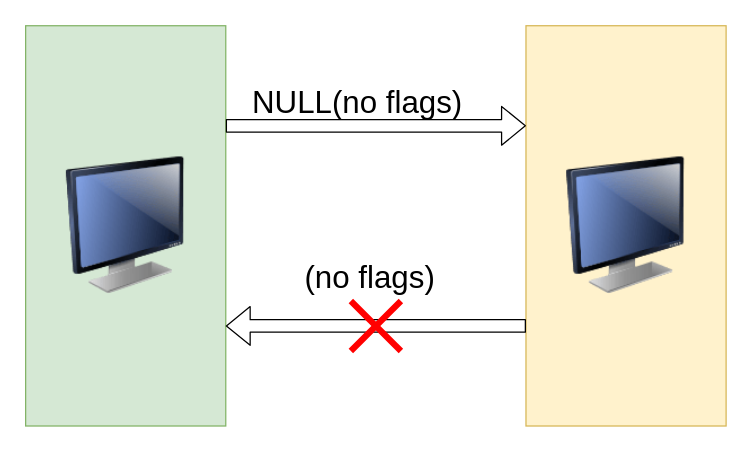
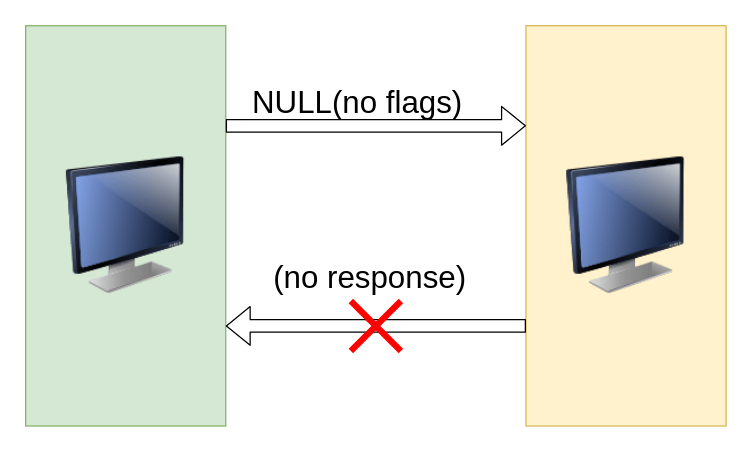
node "(no flags)": label "(no flags)" -> "(no response)"
